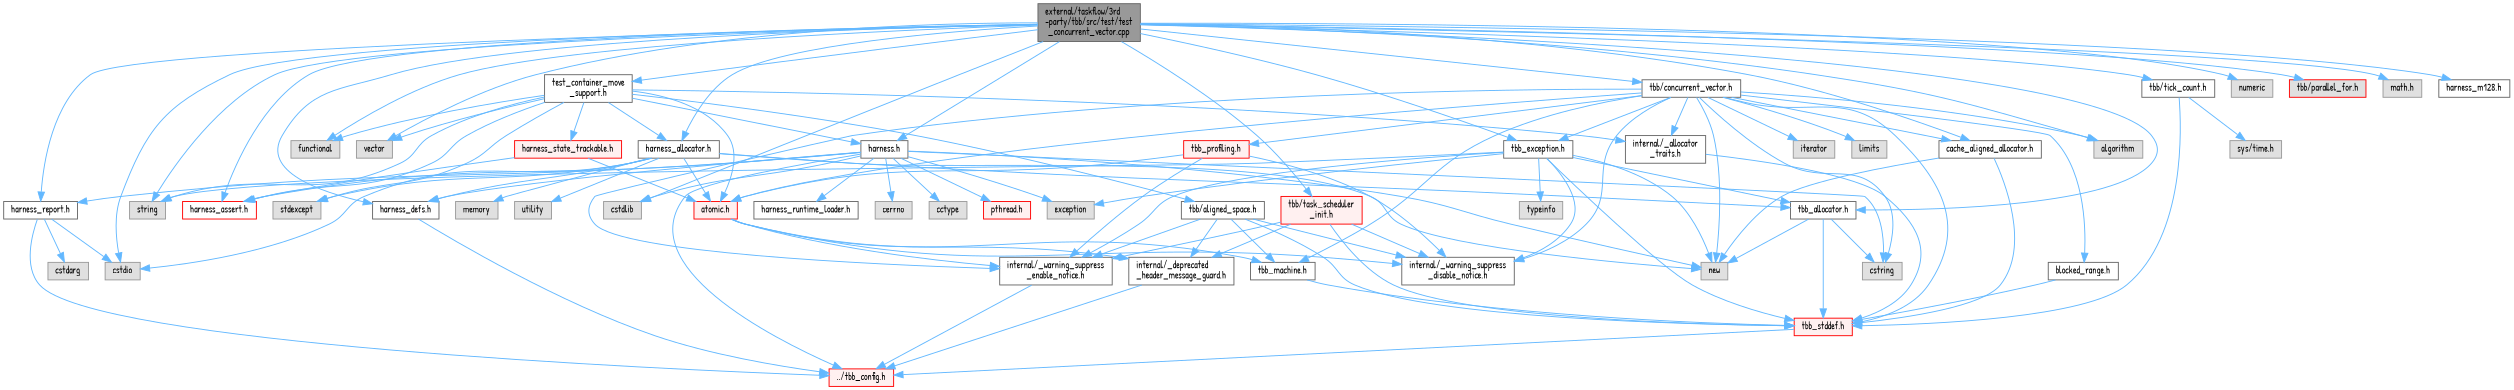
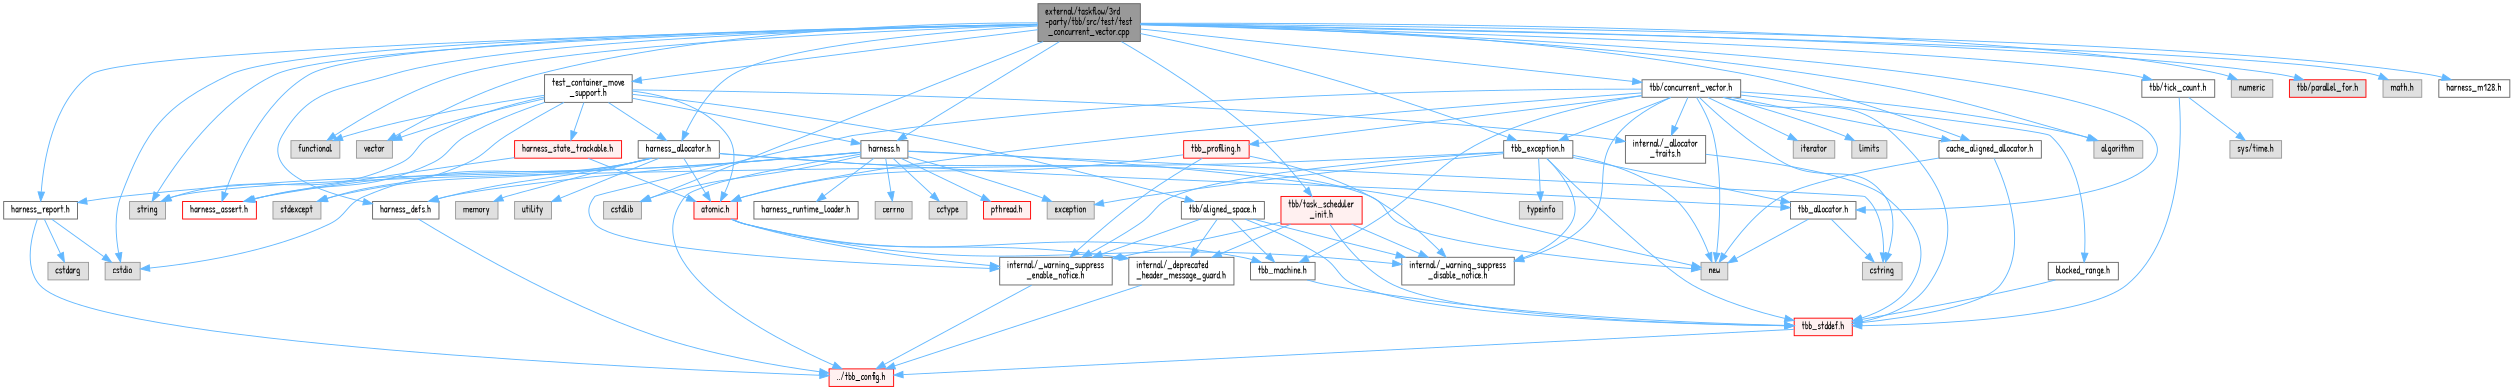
edge "tbb_allocator.h" -> "tbb_stddef.h": removed
